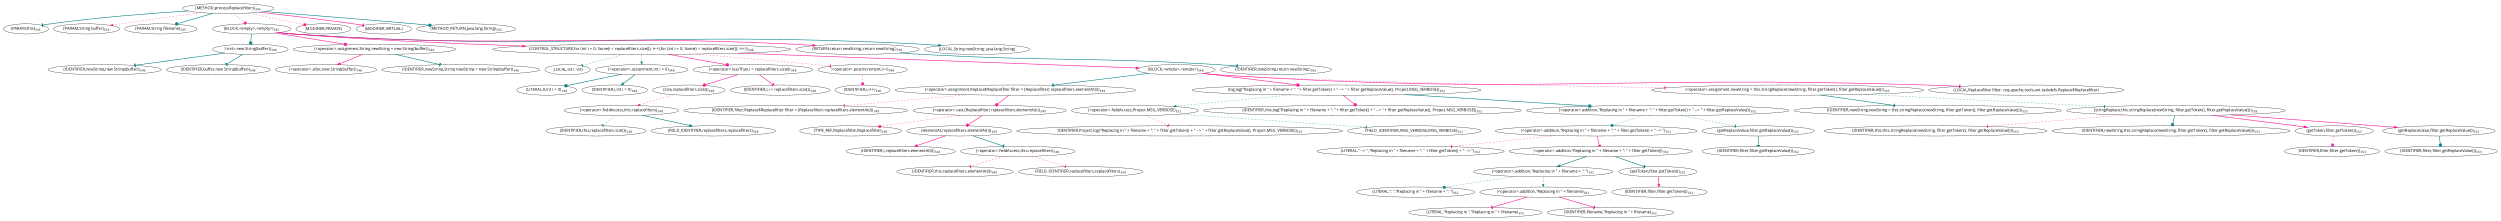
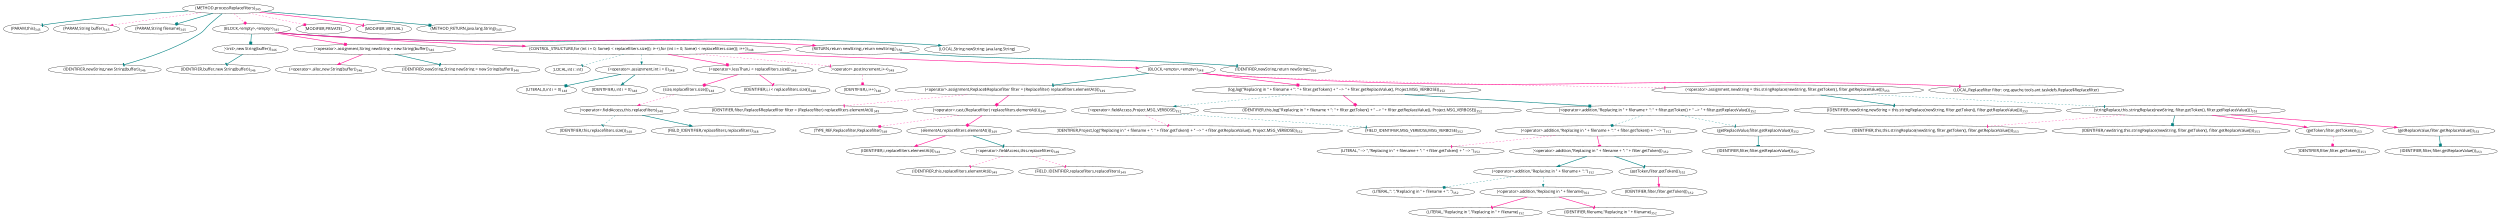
edge "(<init>,new String(buffer))" -> "(IDENTIFIER,newString,new String(buffer))": now "(METHOD,processReplacefilters)" -> "(IDENTIFIER,newString,new String(buffer))"
